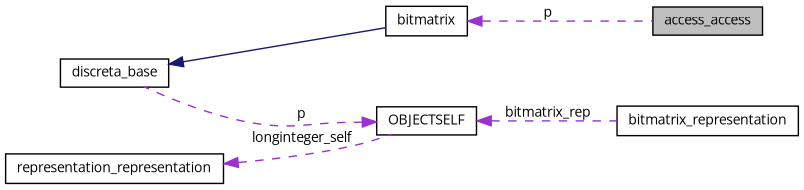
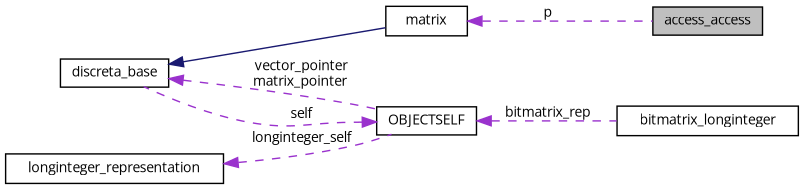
node "bitmatrix": label "bitmatrix" -> "matrix"
edge "OBJECTSELF" -> "discreta_base": added, label "vector_pointer matrix_pointer"
edge "discreta_base" -> "OBJECTSELF": label " p" -> " self"
node "bitmatrix_representation": label "bitmatrix_representation" -> "bitmatrix_longinteger"
node "representation_representation": label "representation_representation" -> "longinteger_representation"
